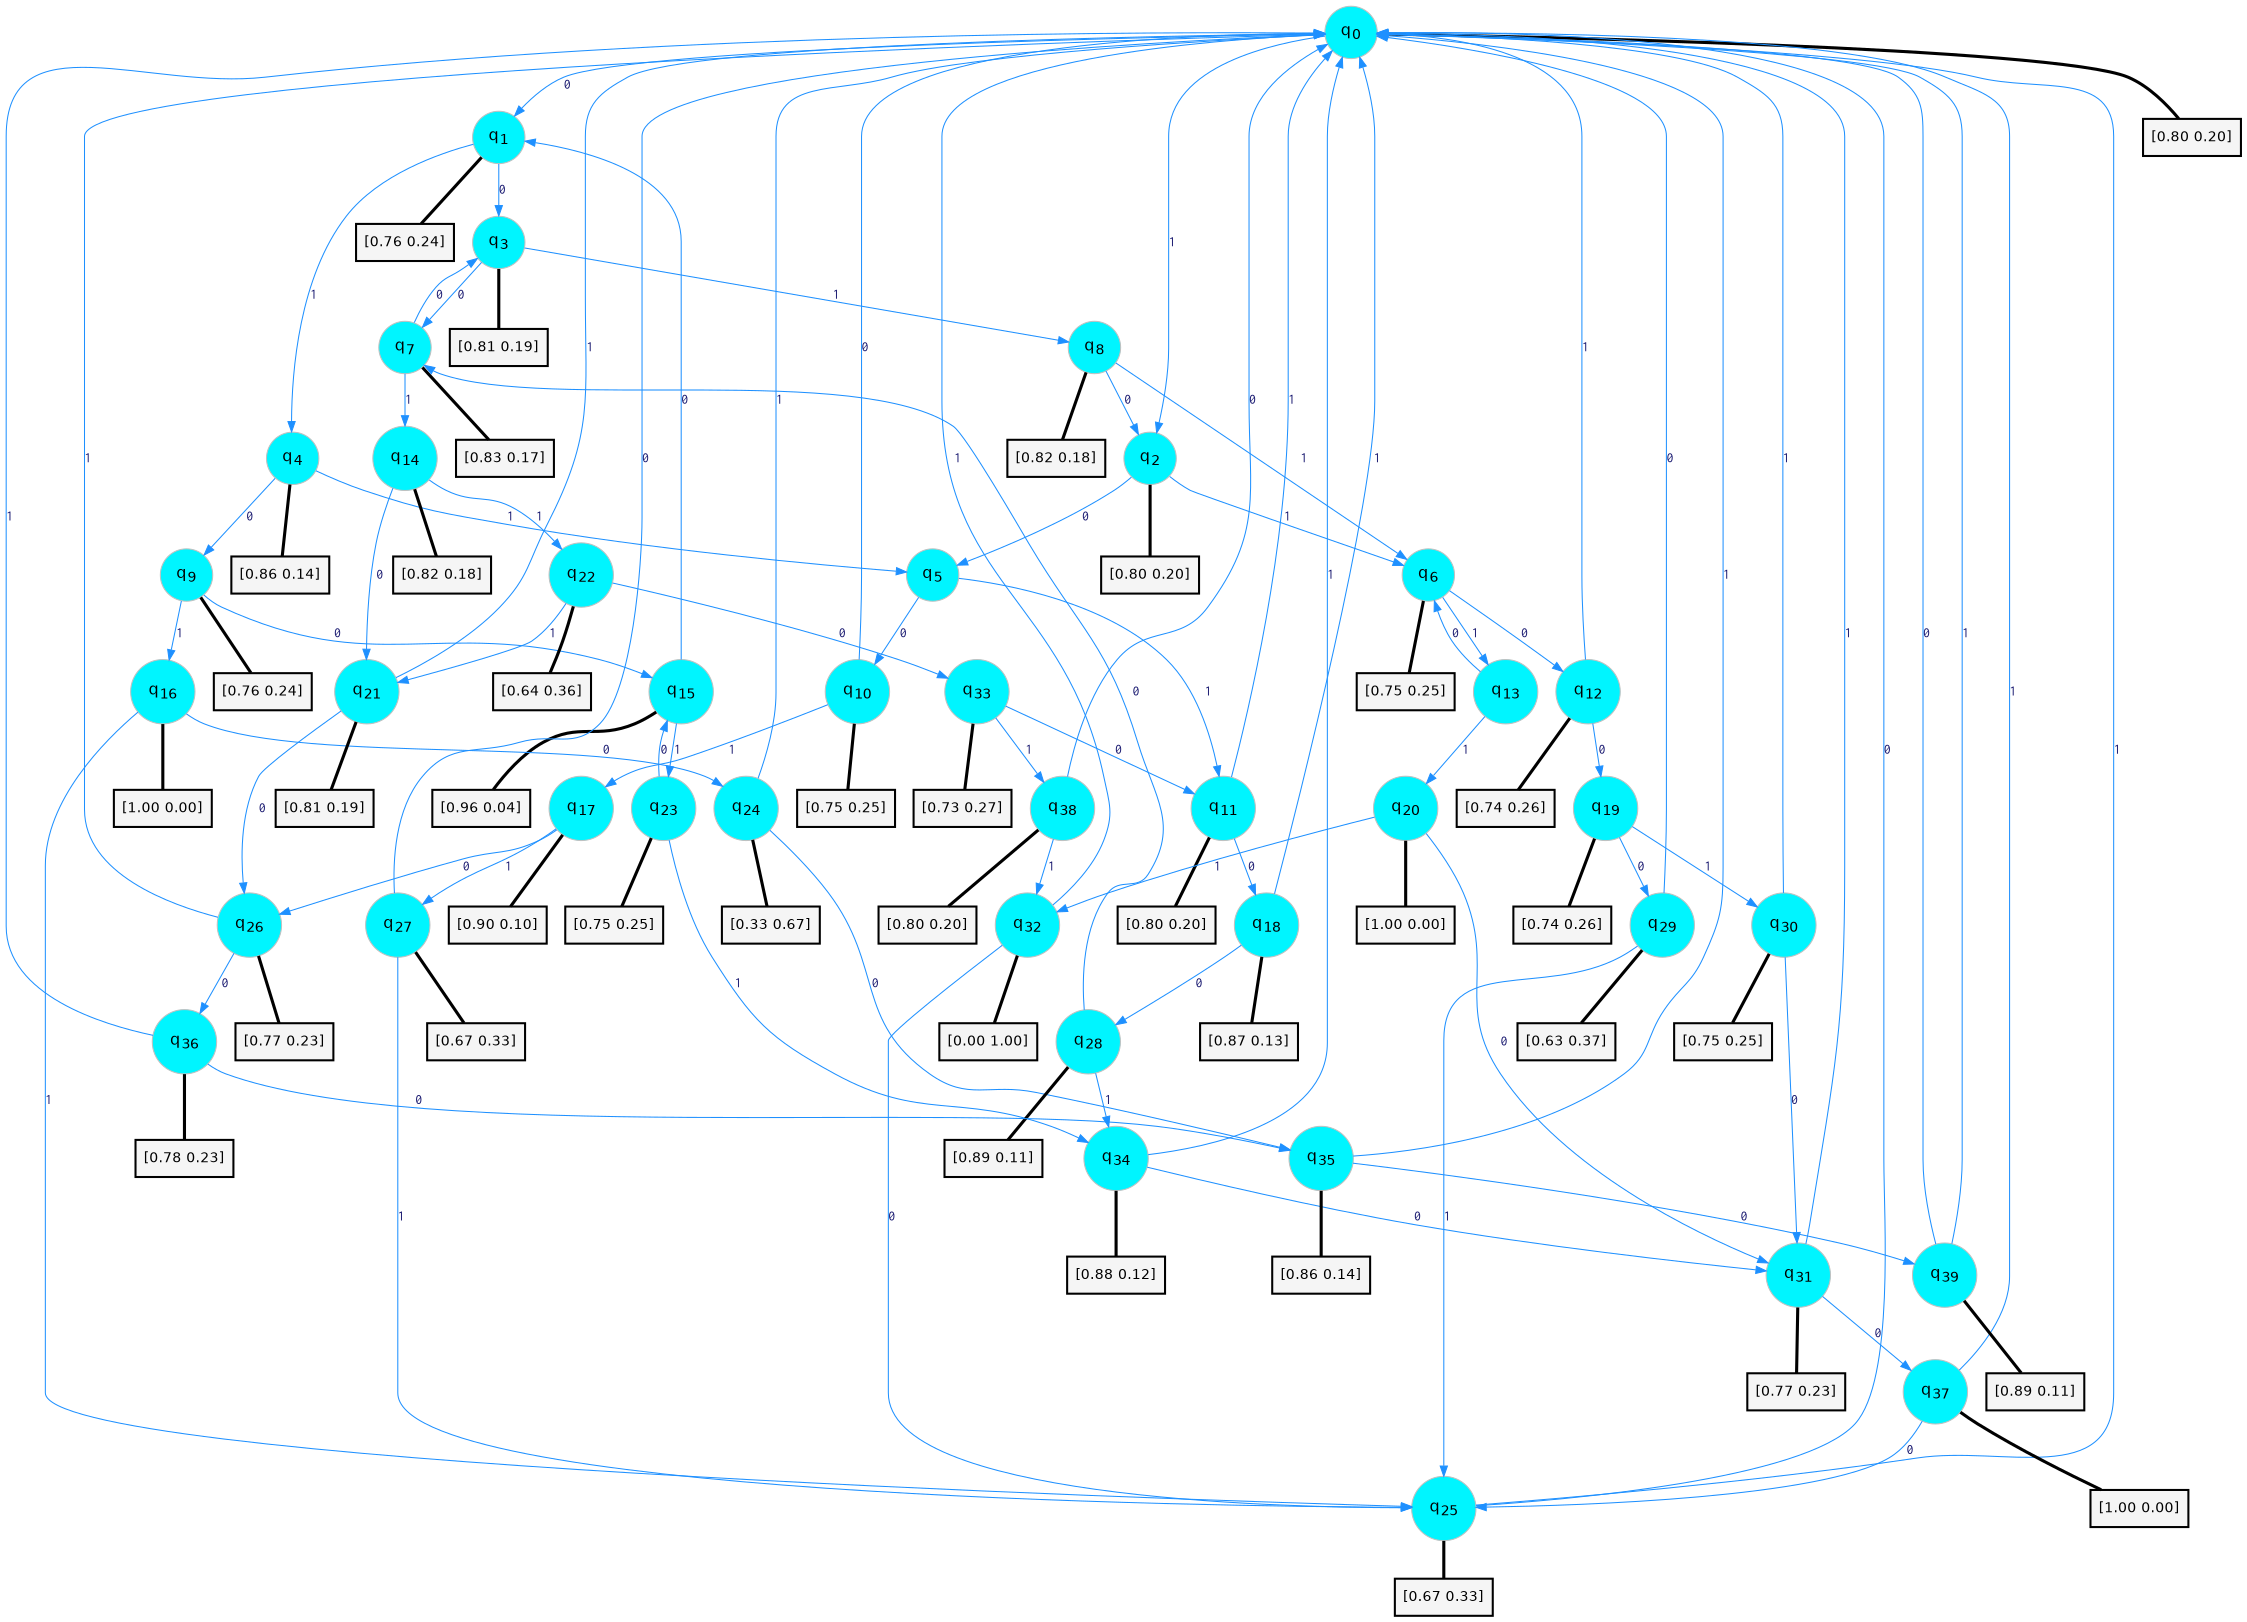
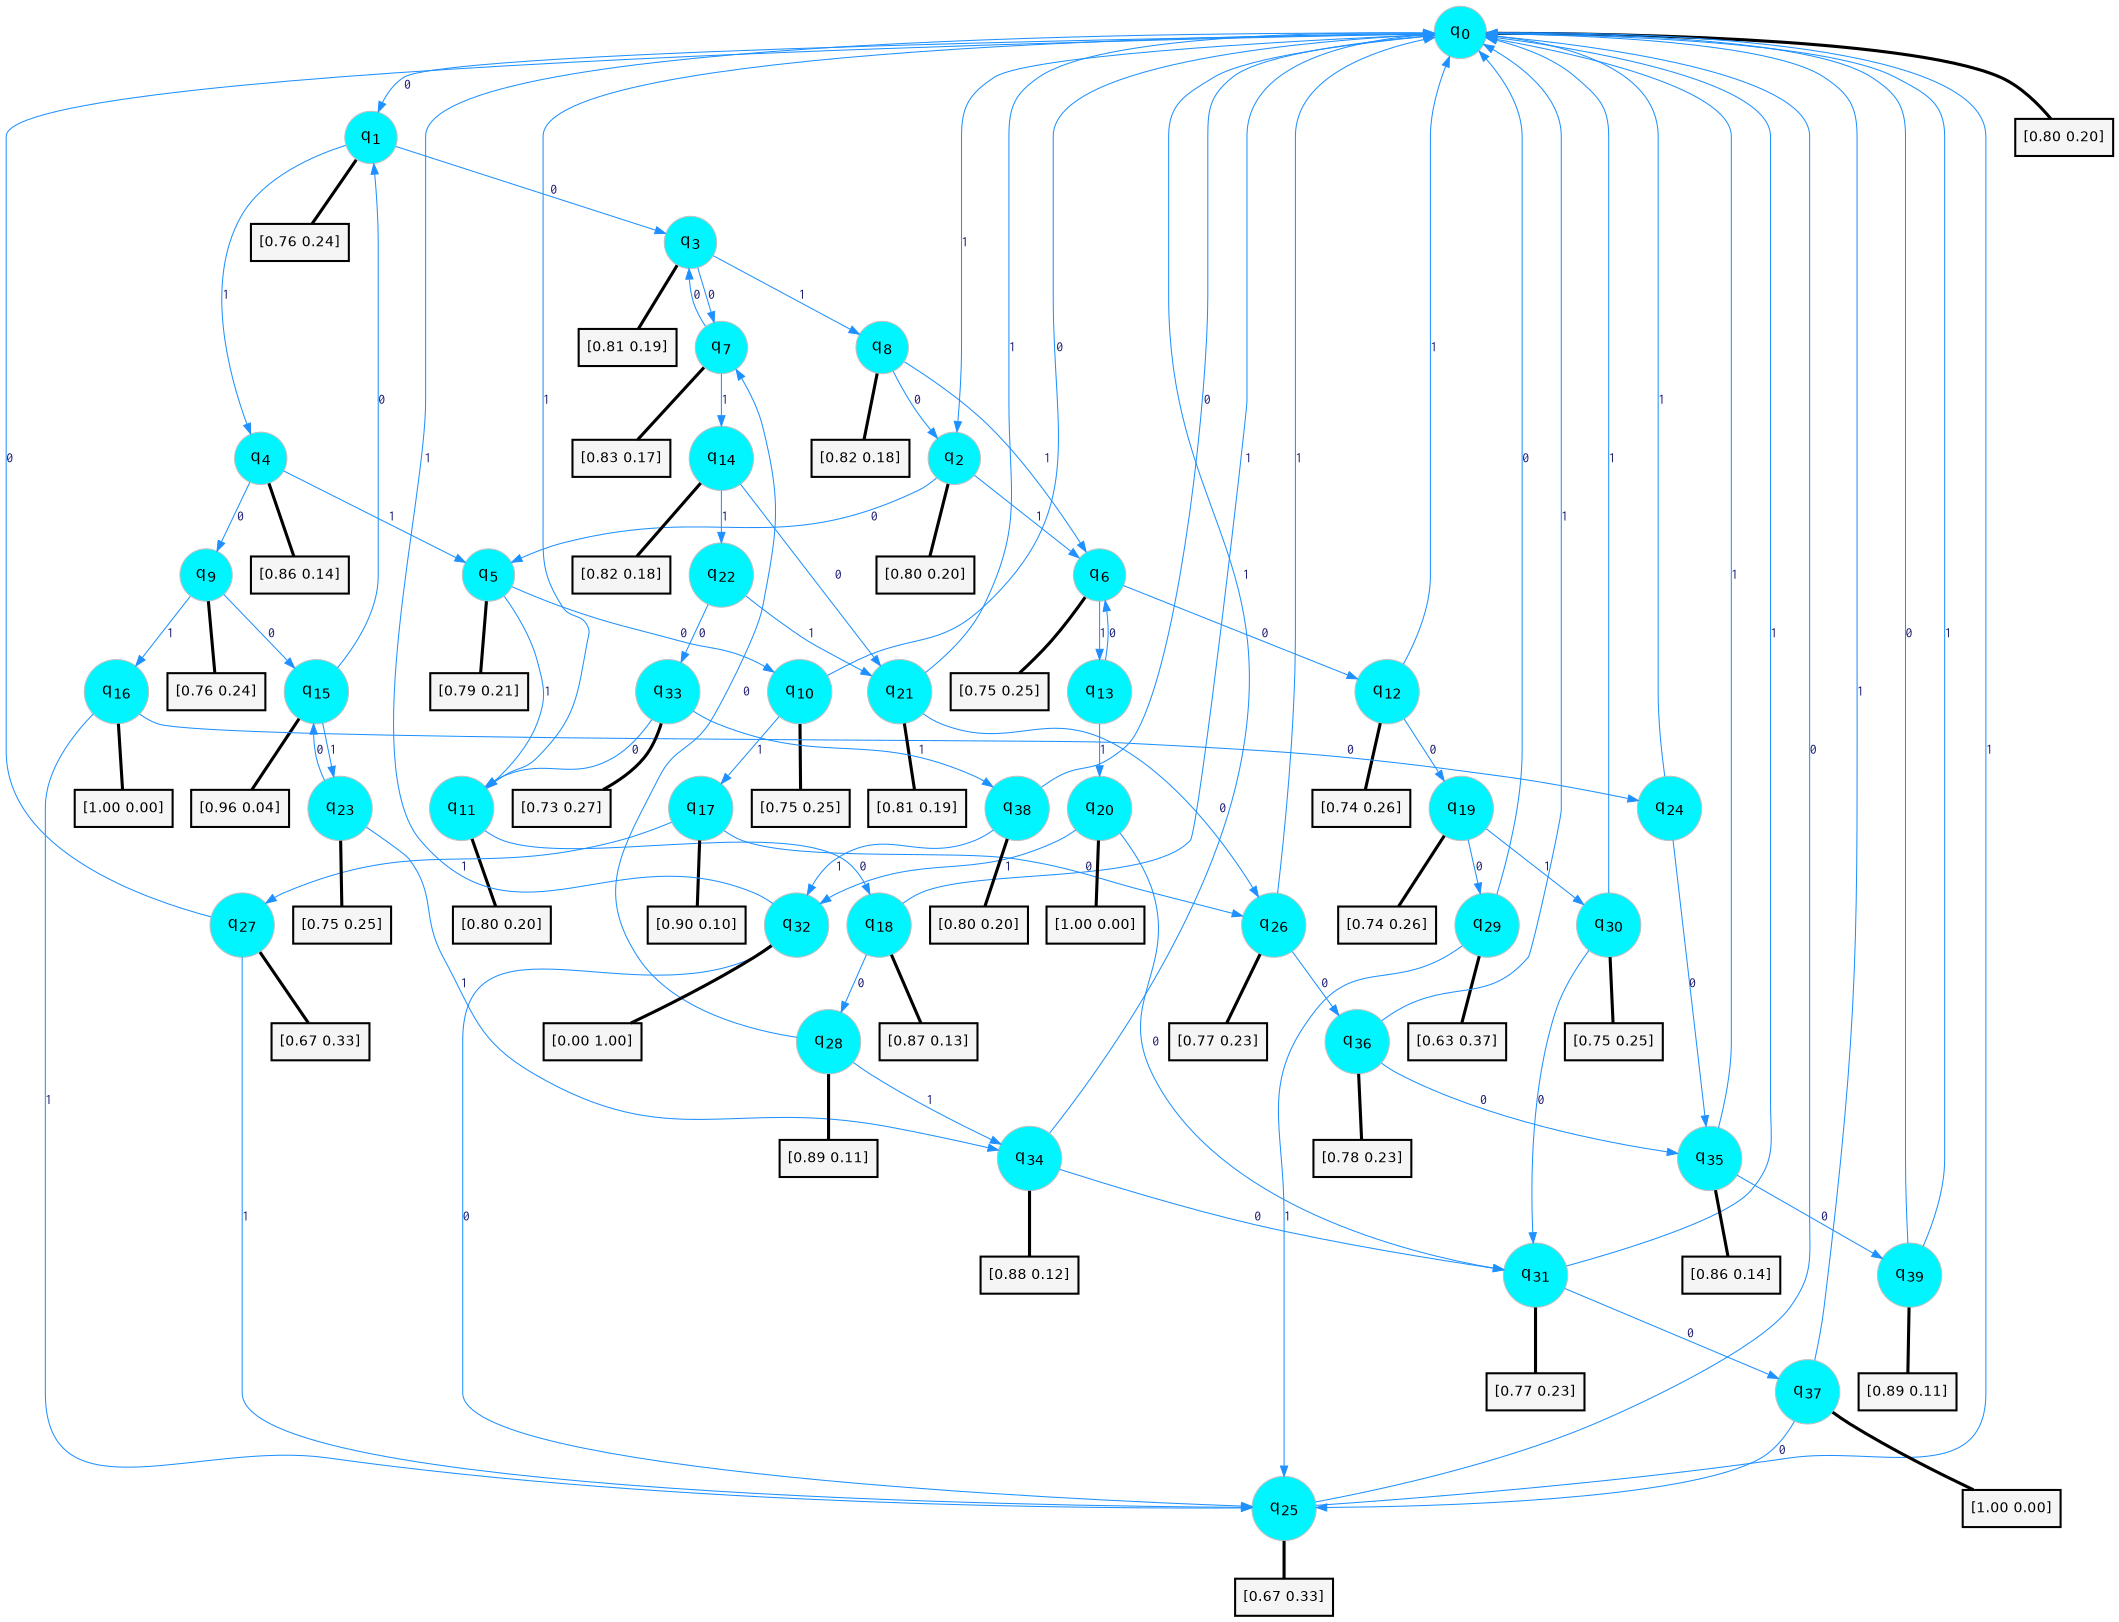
node "[0.79 0.21]": added
node "[0.64 0.36]": removed
node "[0.33 0.67]": removed
